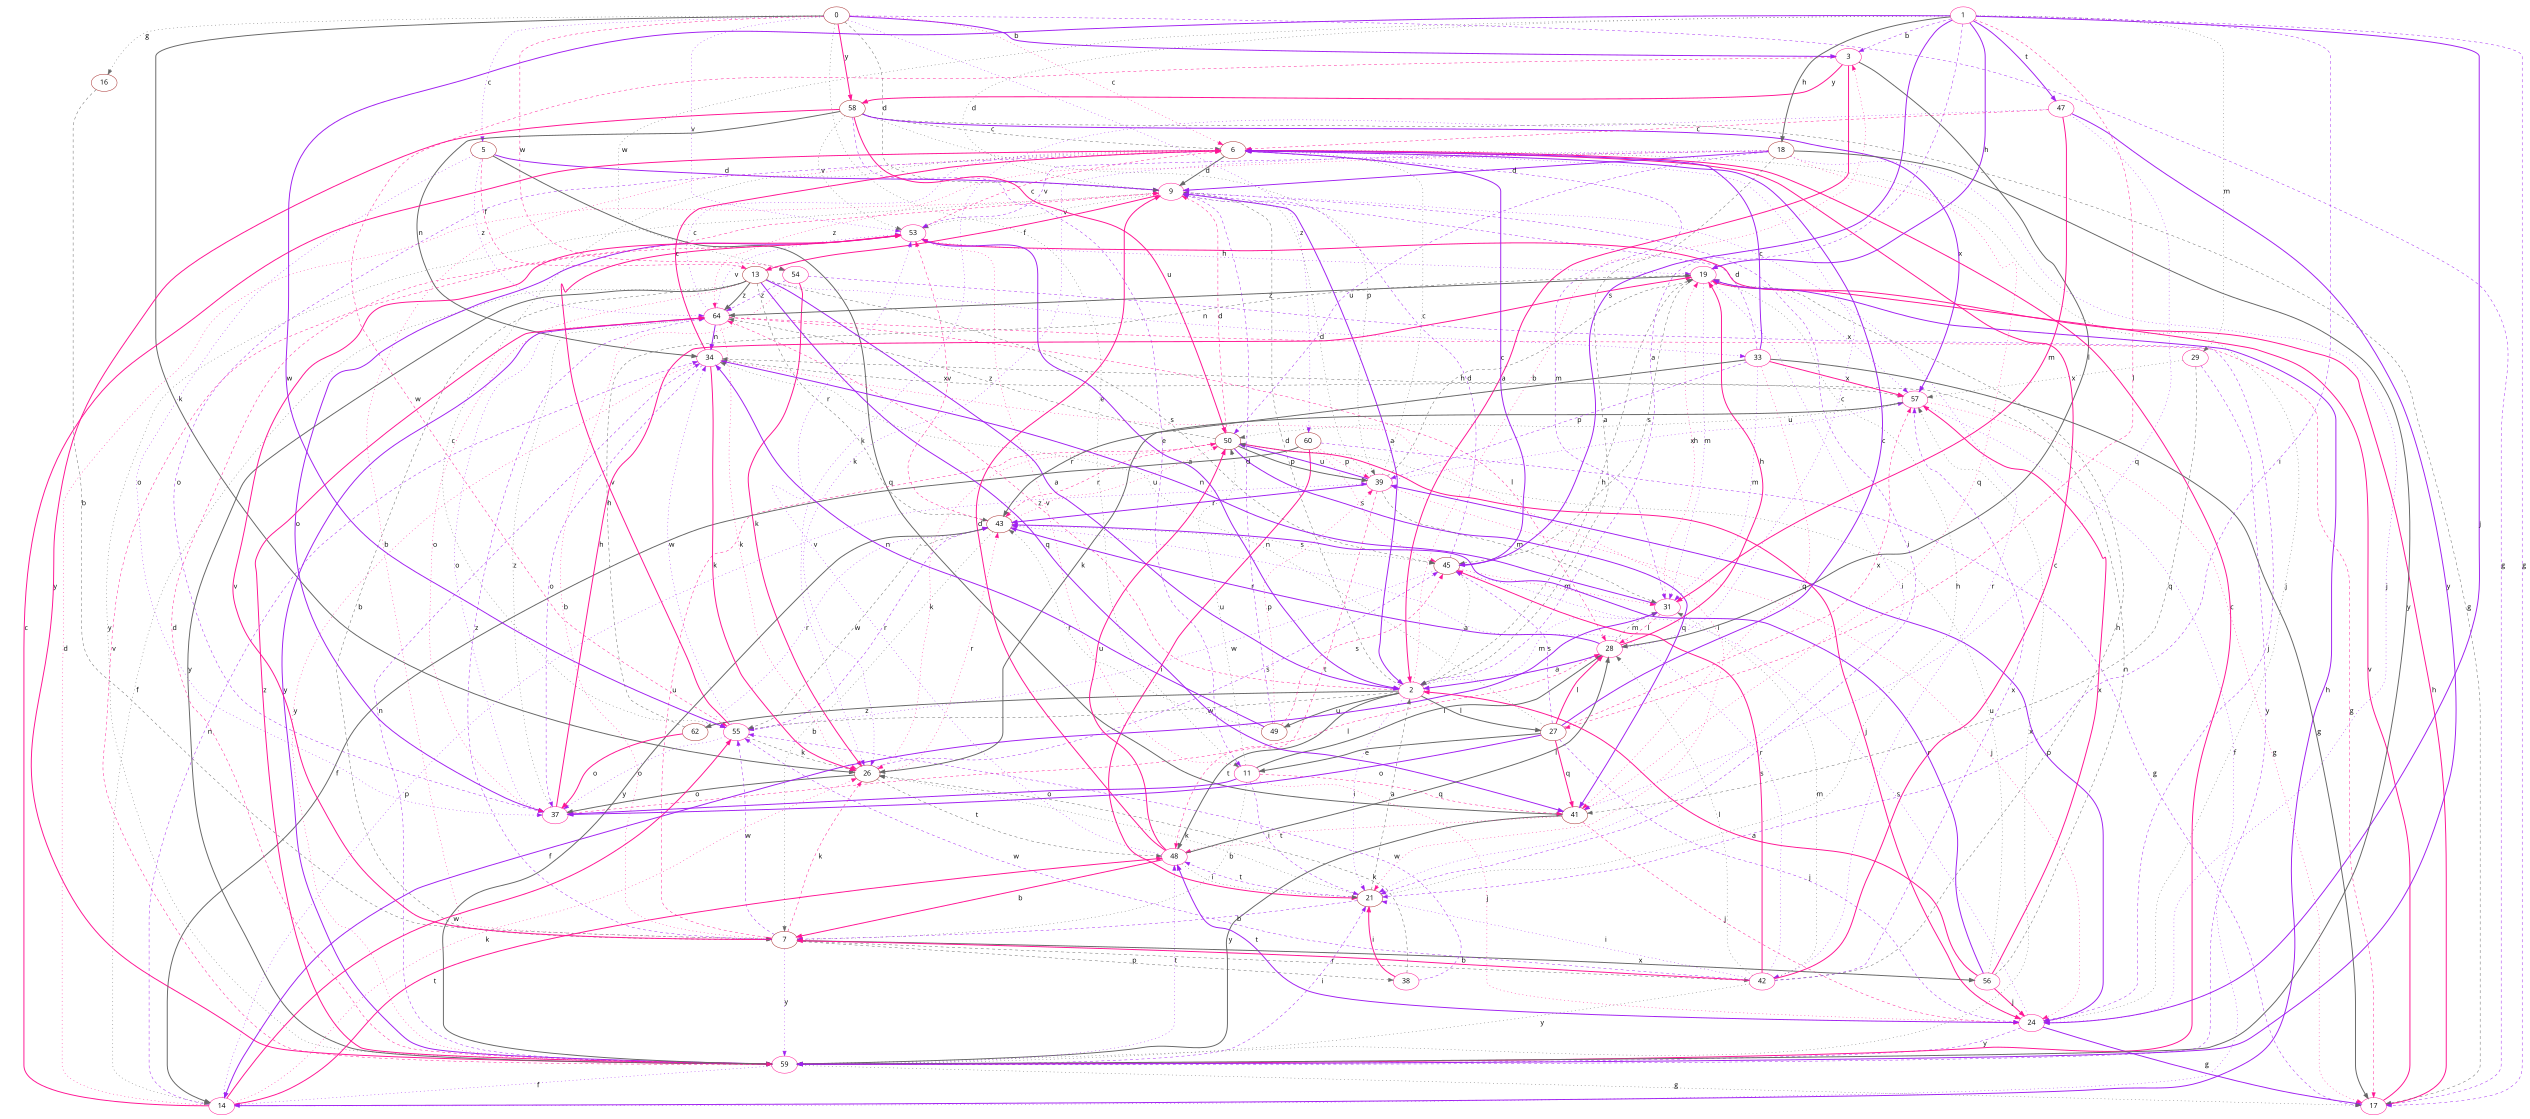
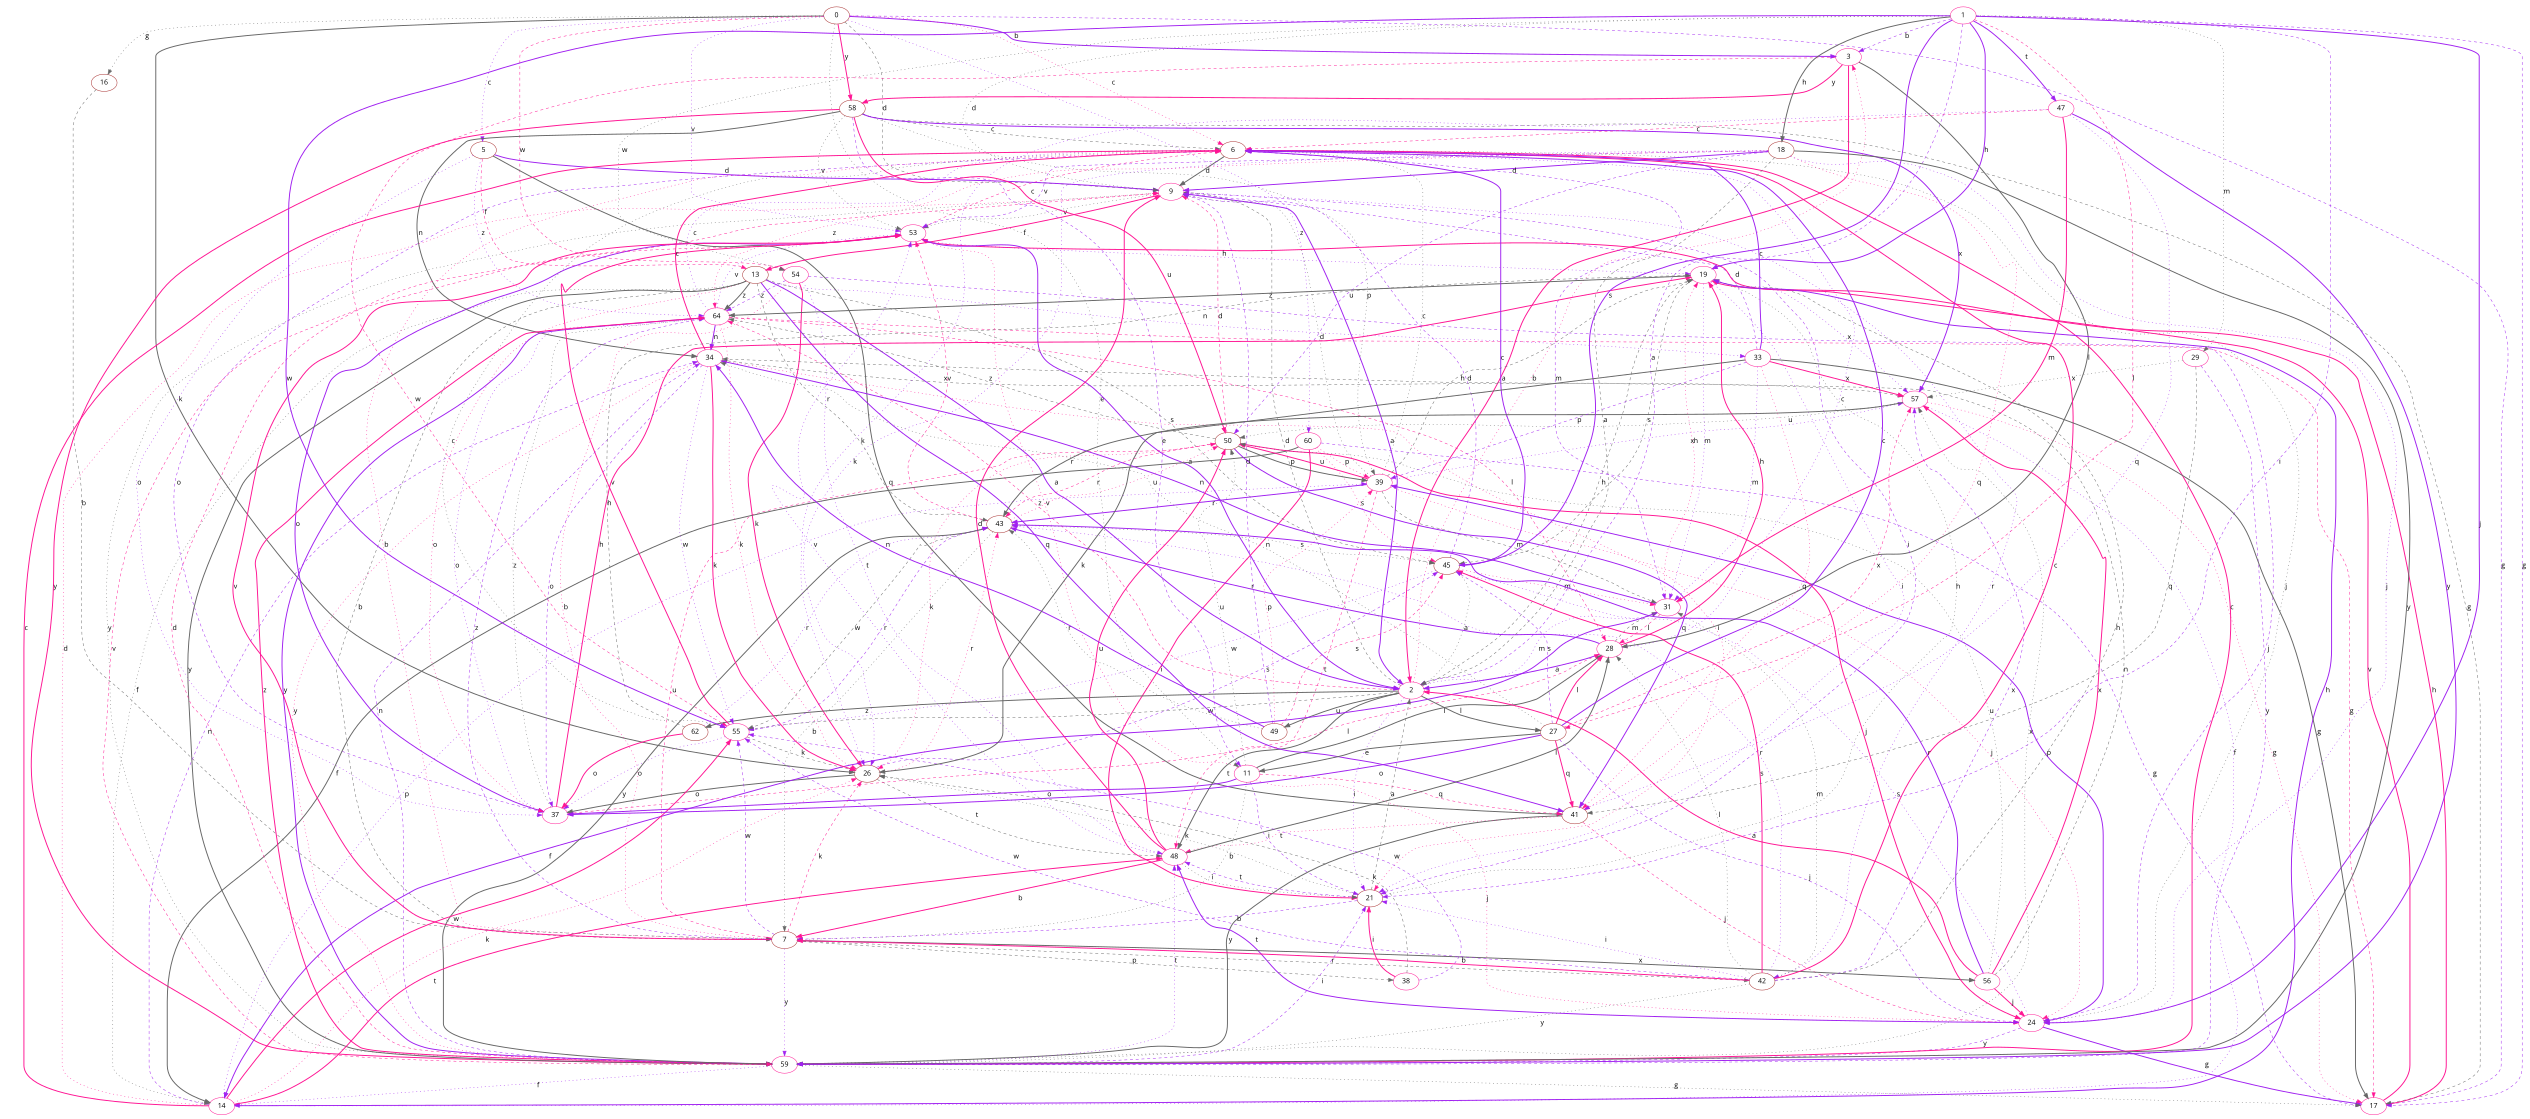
node "60": color brown -> deeppink
edge "39" -> "50": color purple -> deeppink
edge "55" -> "34": reversed
edge "54" -> "48": added, label "t"
node "42": color deeppink -> brown
